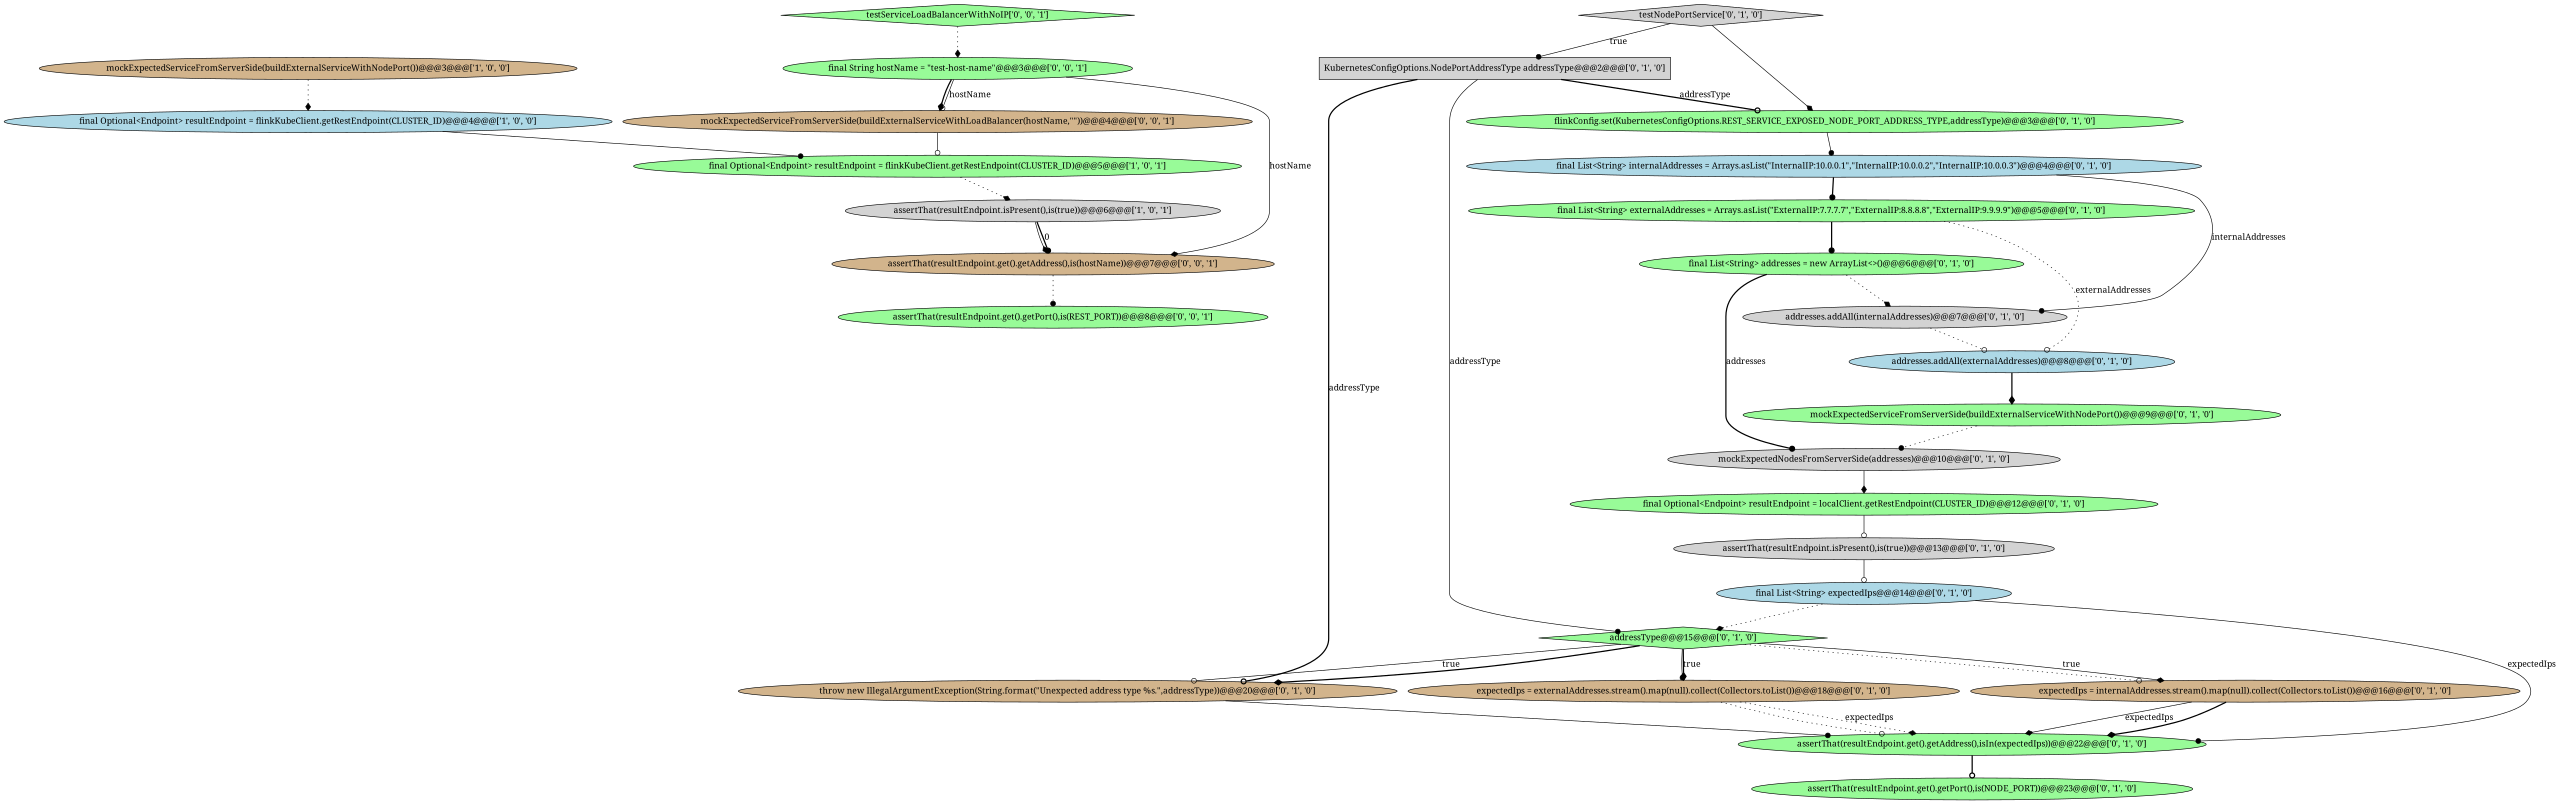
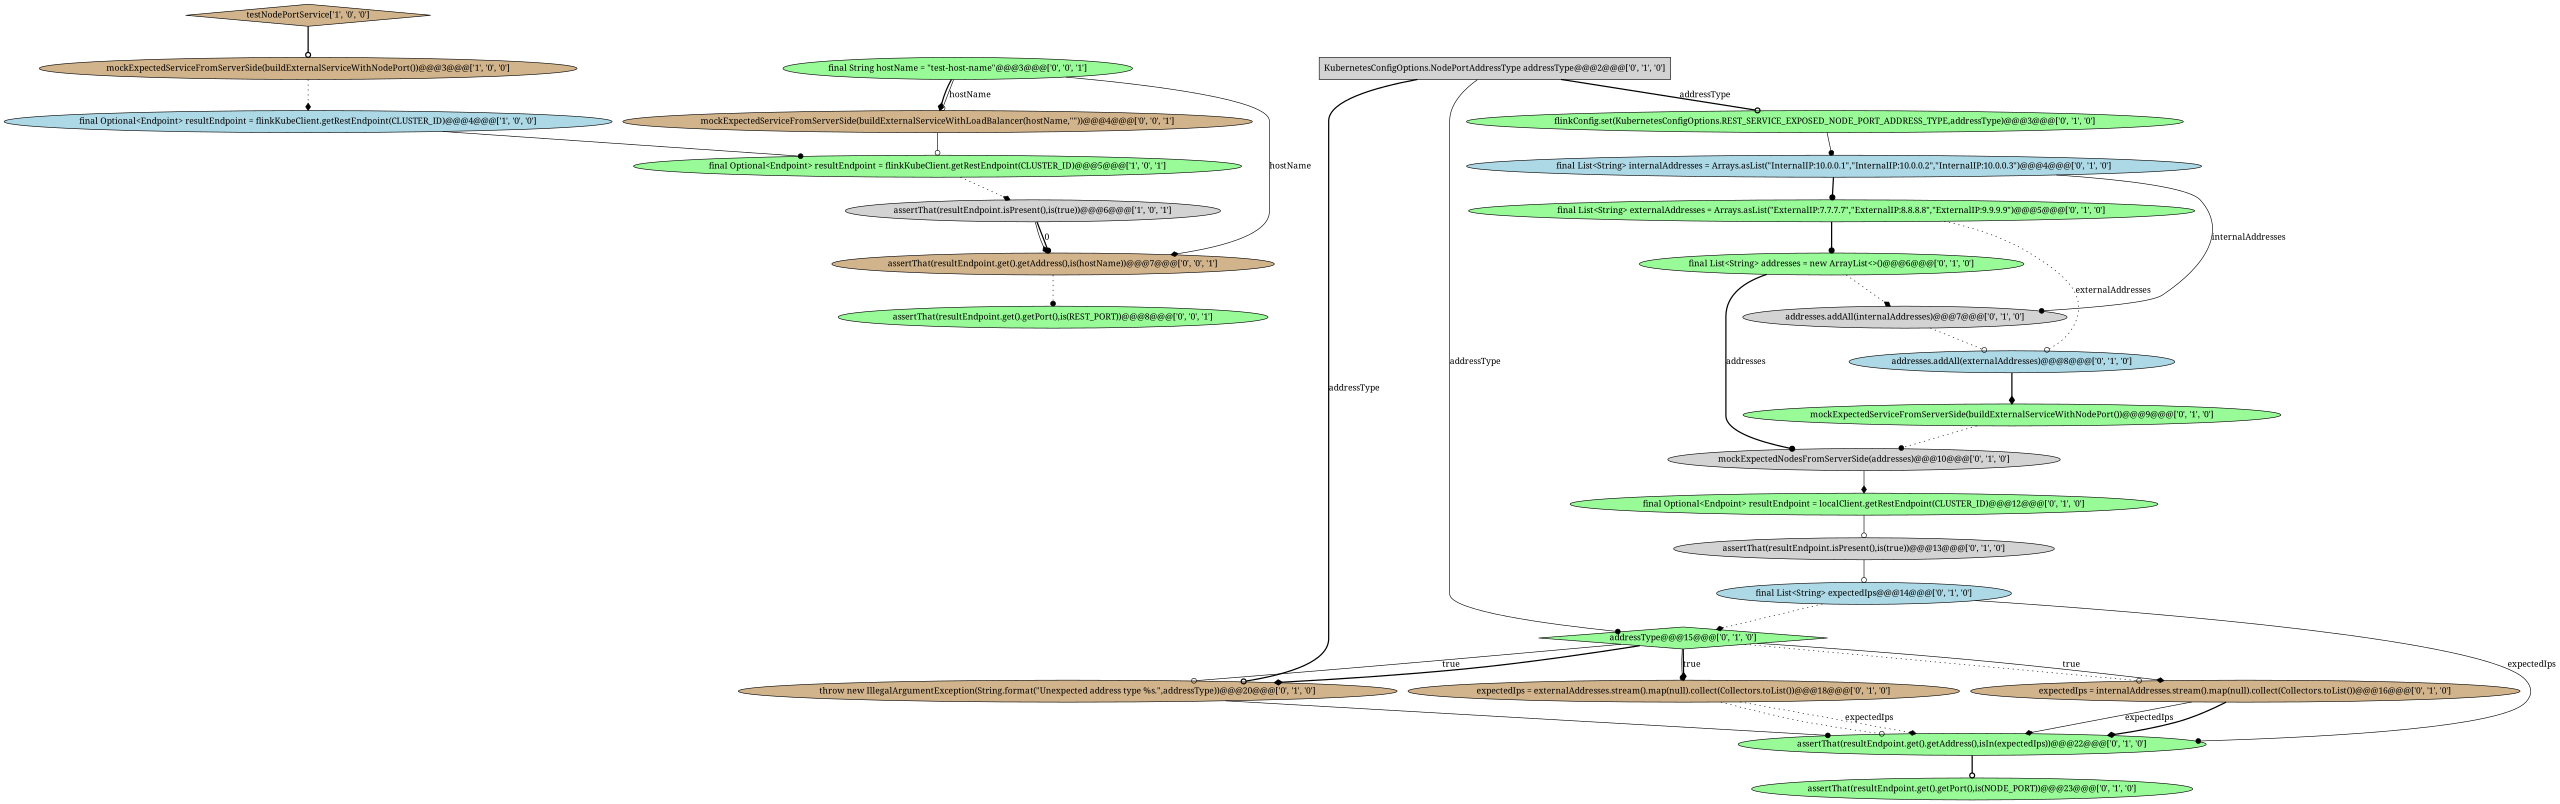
node "testNodePortService['1', '0', '0']": added
node "testServiceLoadBalancerWithNoIP['0', '0', '1']": removed
node "testNodePortService['0', '1', '0']": removed
